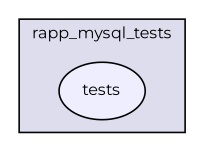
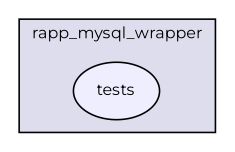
cluster "rapp_mysql_tests": label "rapp_mysql_tests" -> "rapp_mysql_wrapper"
